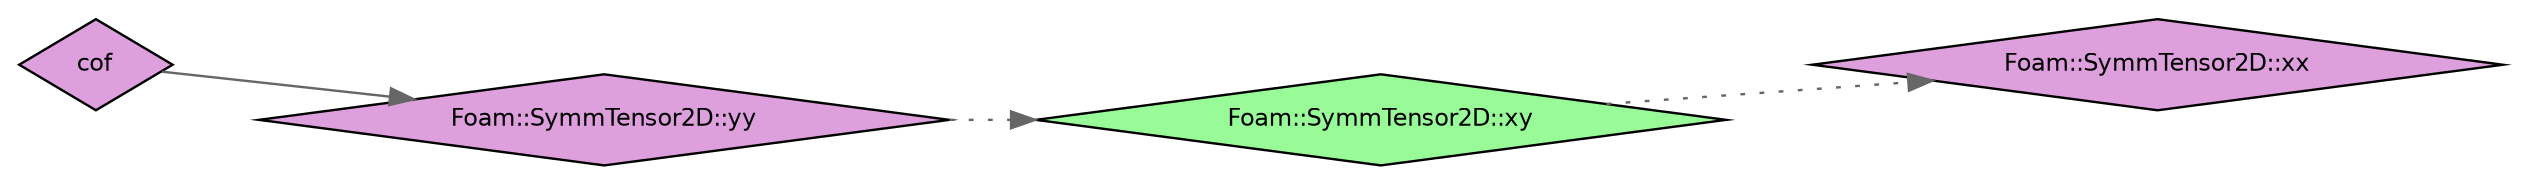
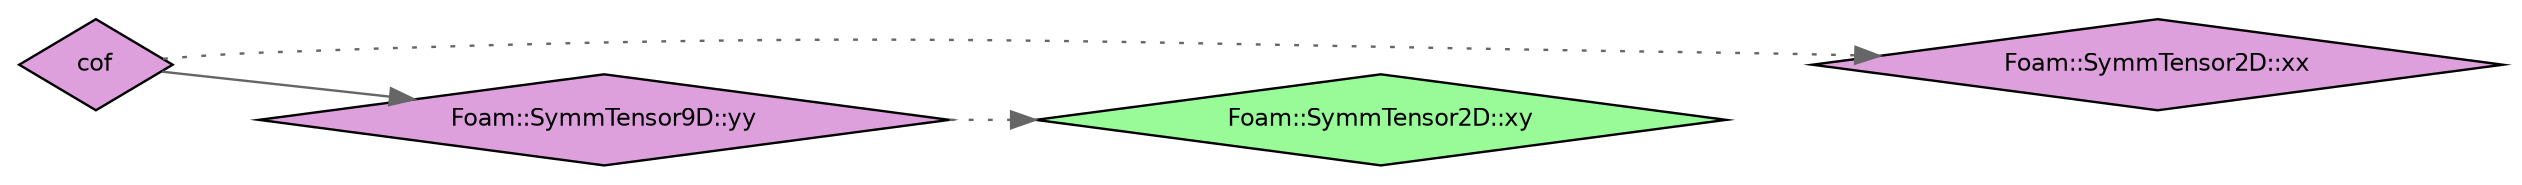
edge "Foam::SymmTensor2D::xy" -> "Foam::SymmTensor2D::xx": now "cof" -> "Foam::SymmTensor2D::xx"
node "Foam::SymmTensor2D::yy": label "Foam::SymmTensor2D::yy" -> "Foam::SymmTensor9D::yy"
